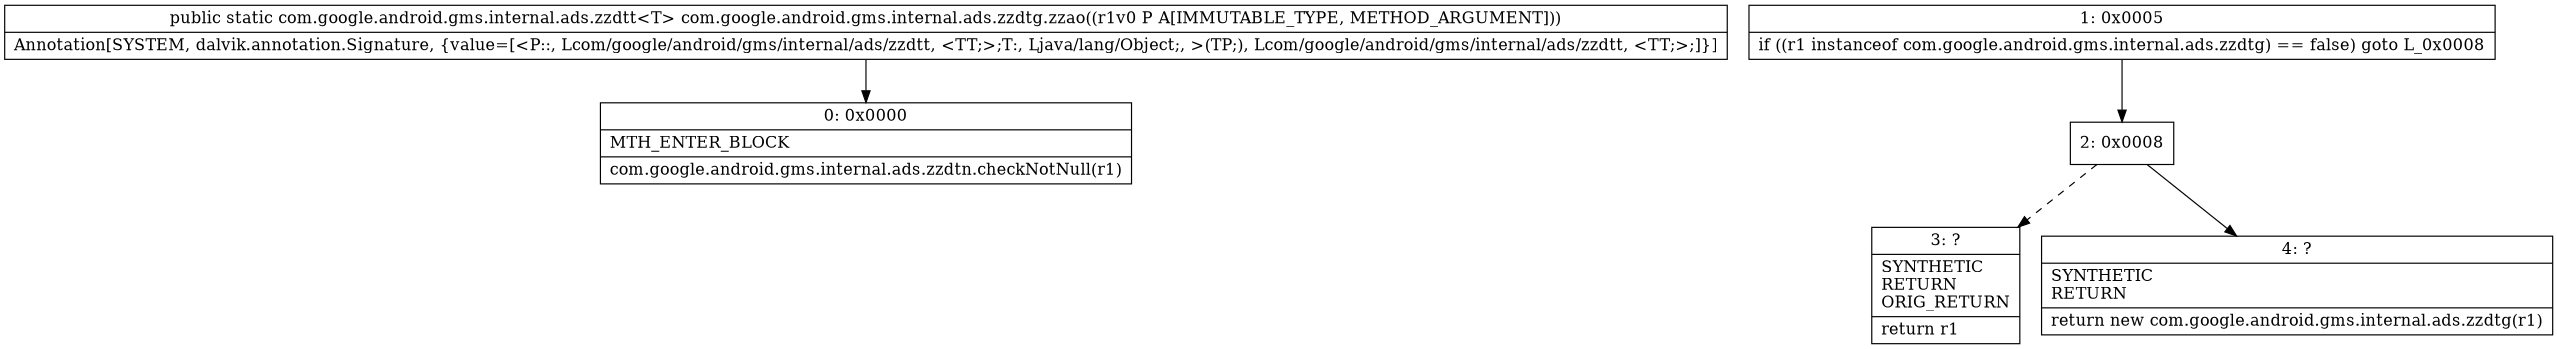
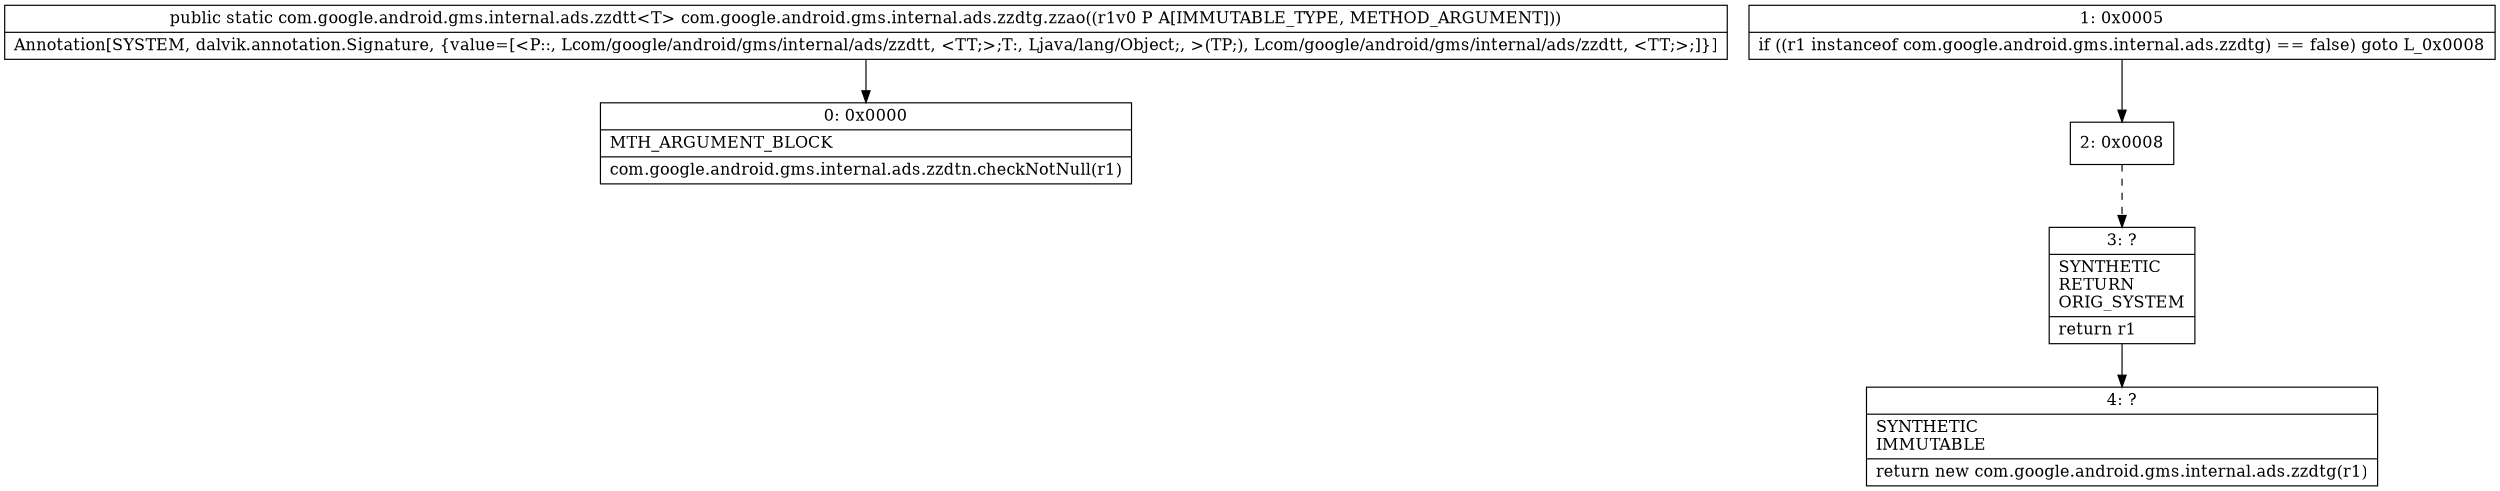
node "0: 0x0000": text "MTH_ENTER_BLOCK" -> "MTH_ARGUMENT_BLOCK"
edge "2: 0x0008" -> "4: ?": now "3: ?" -> "4: ?"
node "4: ?": text "RETURN" -> "IMMUTABLE"
node "3: ?": text "ORIG_RETURN" -> "ORIG_SYSTEM"
